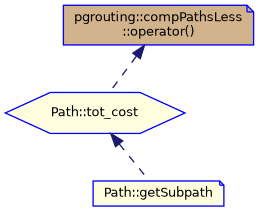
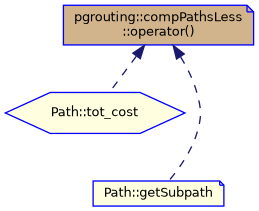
edge "Path::getSubpath" -> "Path::tot_cost": now "Path::getSubpath" -> "pgrouting::compPathsLess ::operator()"
